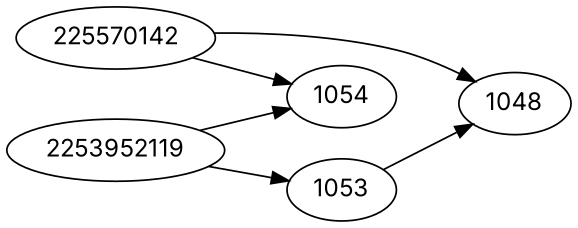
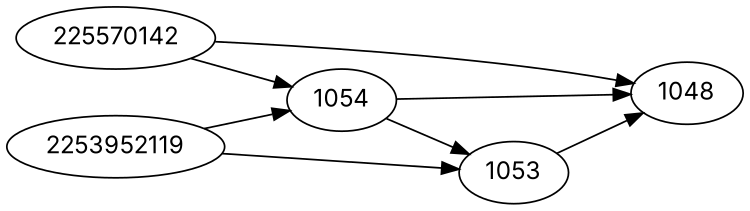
edge "1054" -> "1048": added
edge "1054" -> "1053": added
